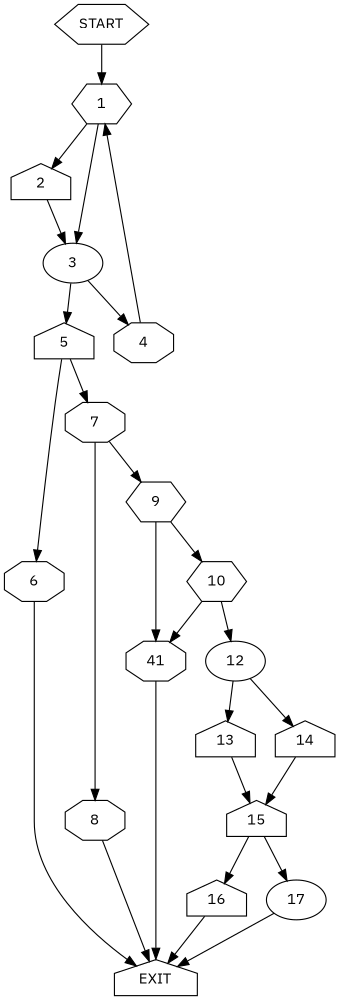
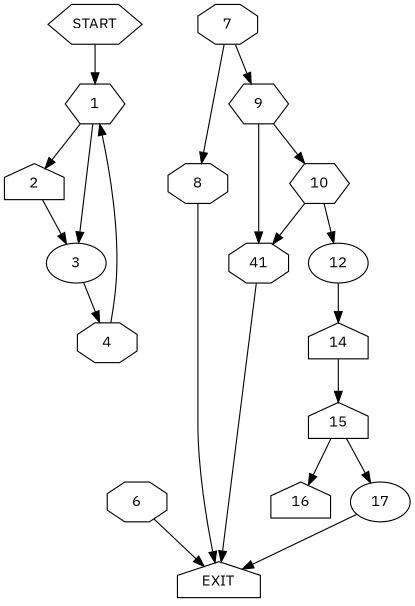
node "5": removed
node "13": removed
edge "16" -> "EXIT": removed
